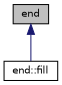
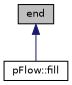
node "end::fill": label "end::fill" -> "pFlow::fill"
